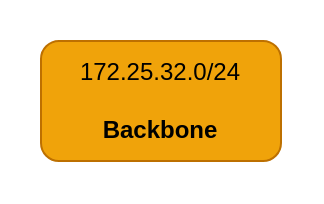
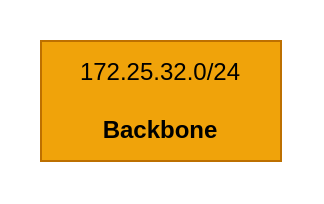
node "172.25.32.0/24 Backbone": shape rounded rectangle -> rectangle
